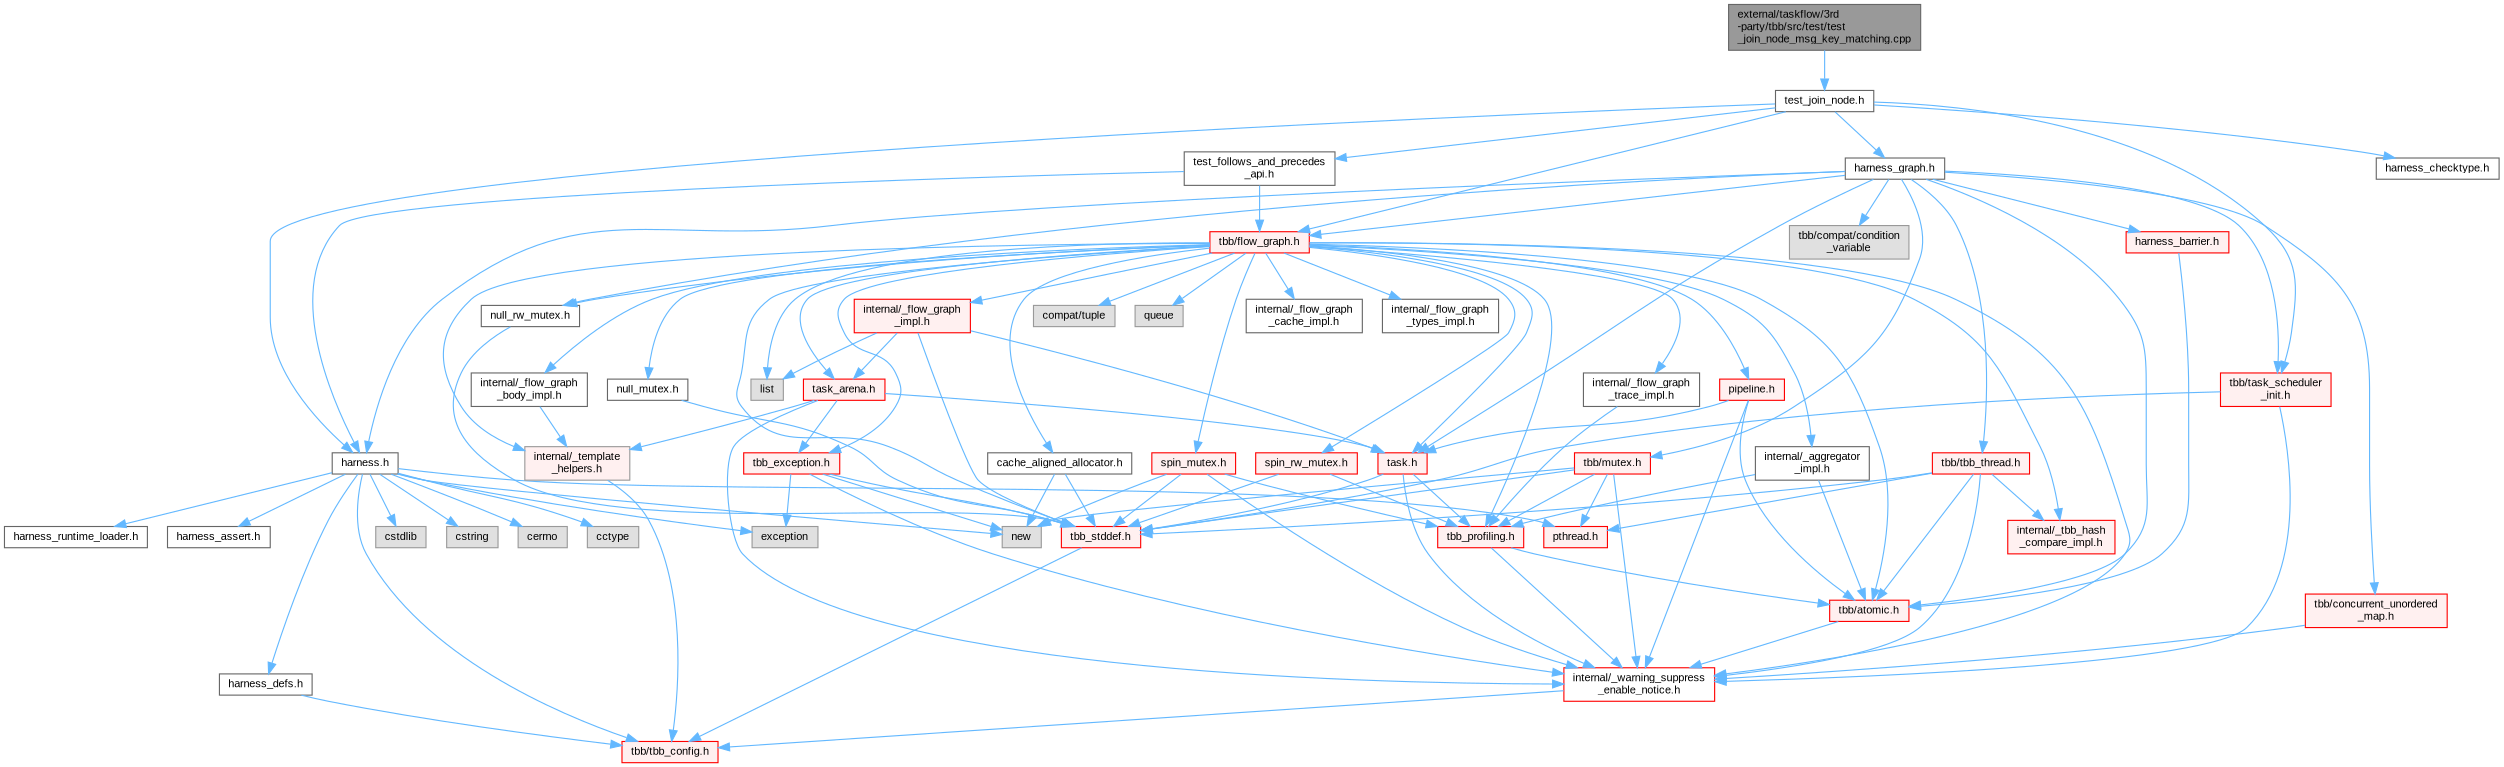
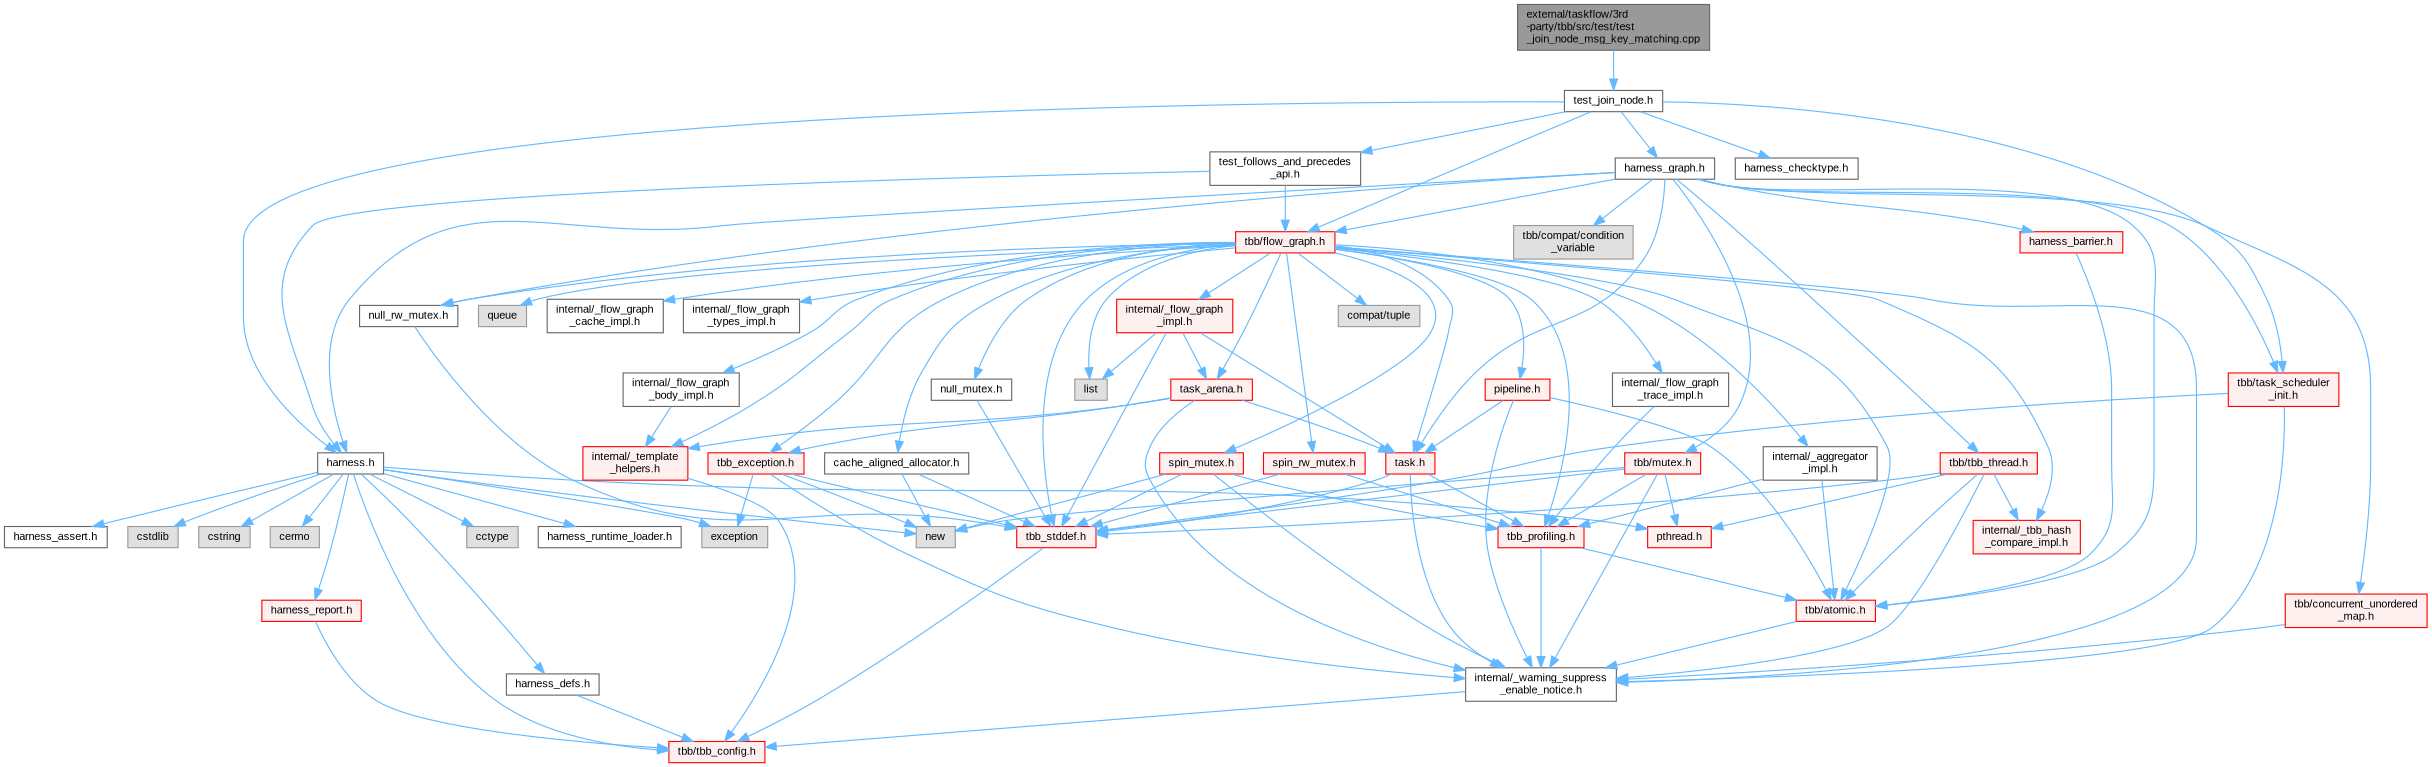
node "internal/_template _helpers.h": color grey60 -> red
node "harness_report.h": added
node "internal/_warning_suppress _enable_notice.h": color red -> grey40
